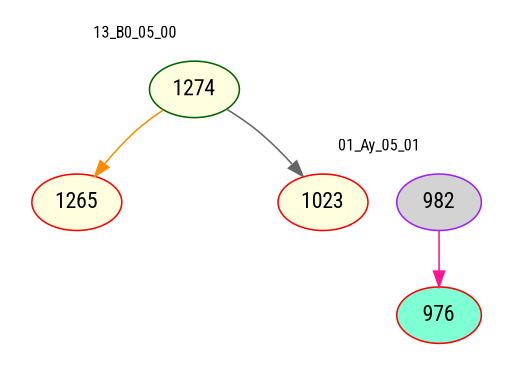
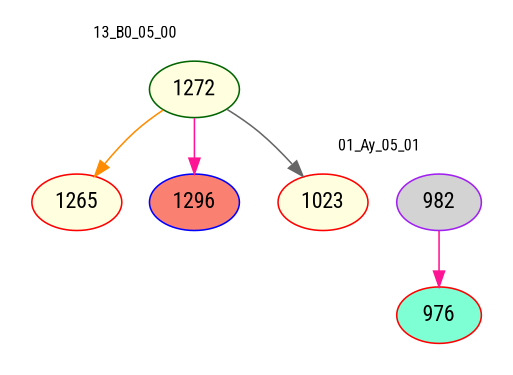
node "1274": label "1274" -> "1272"
node "1296": added
